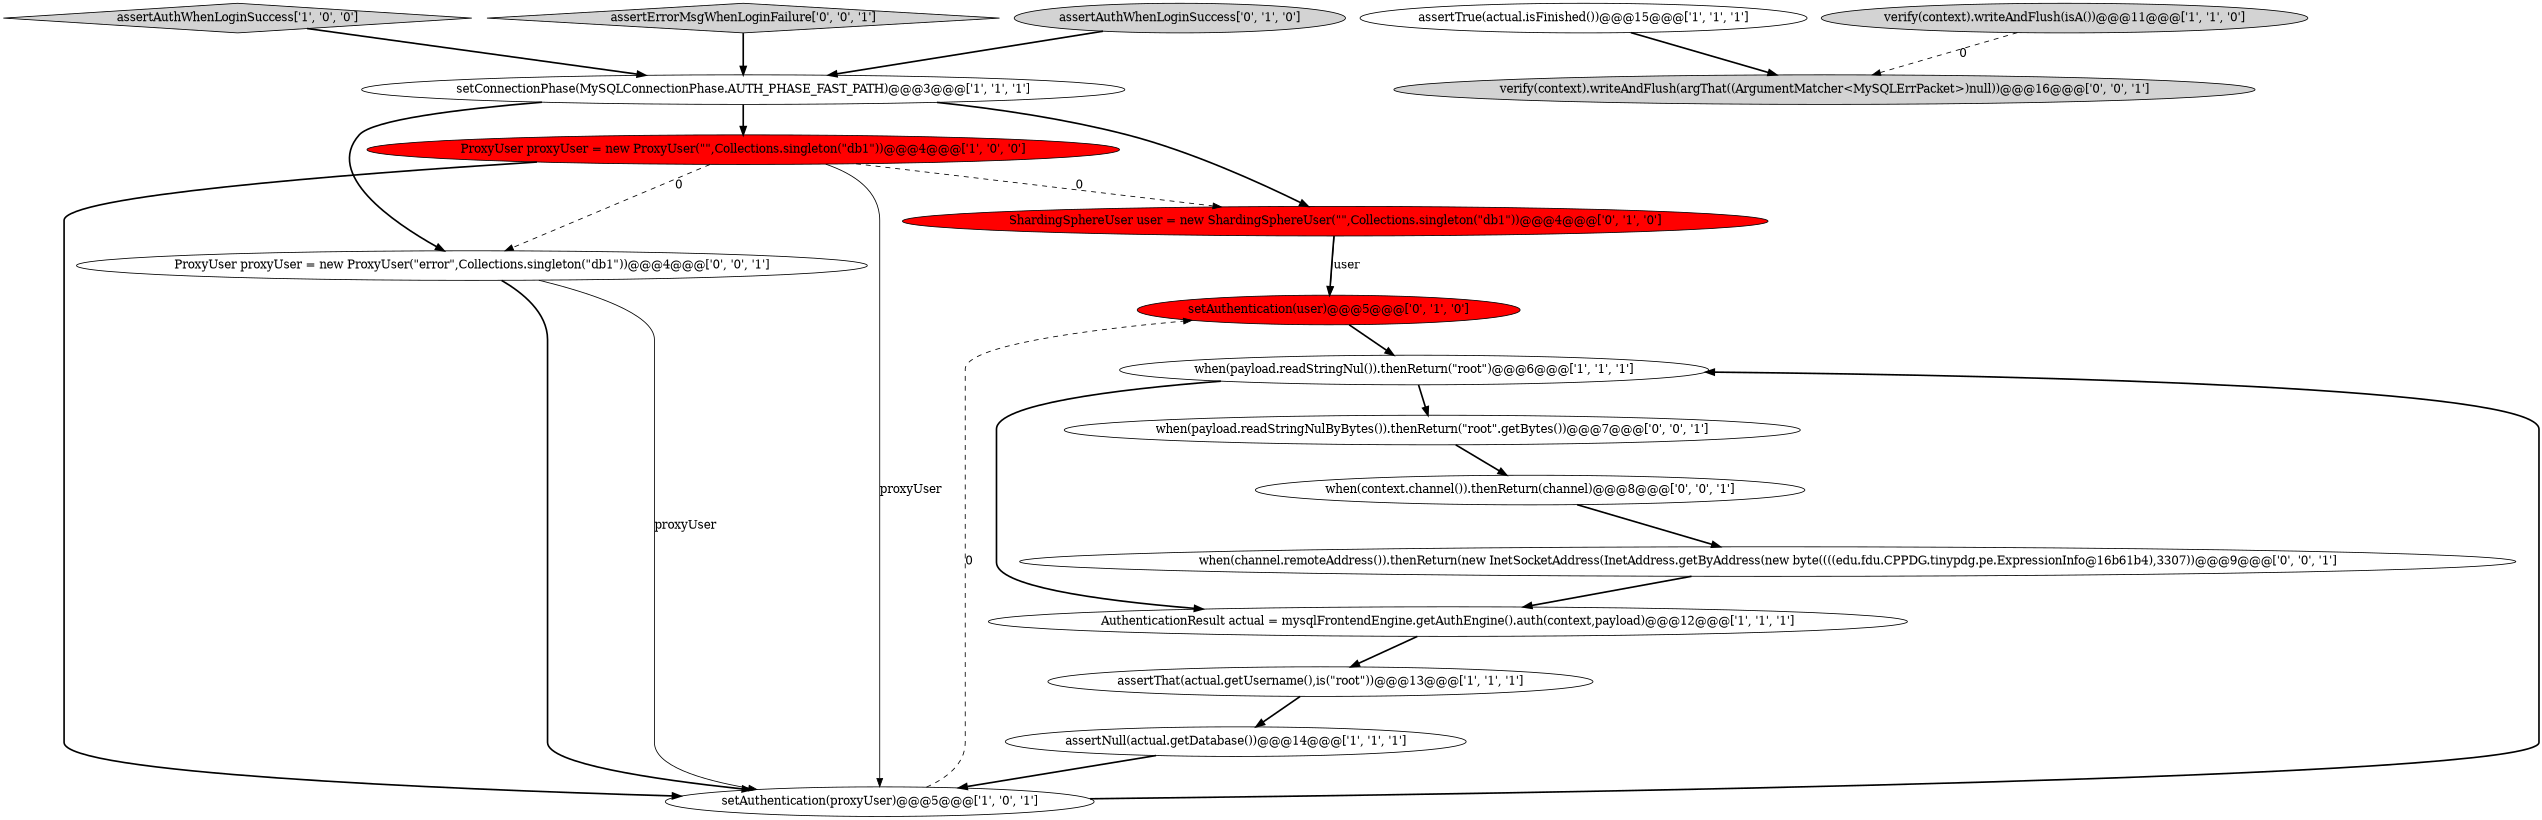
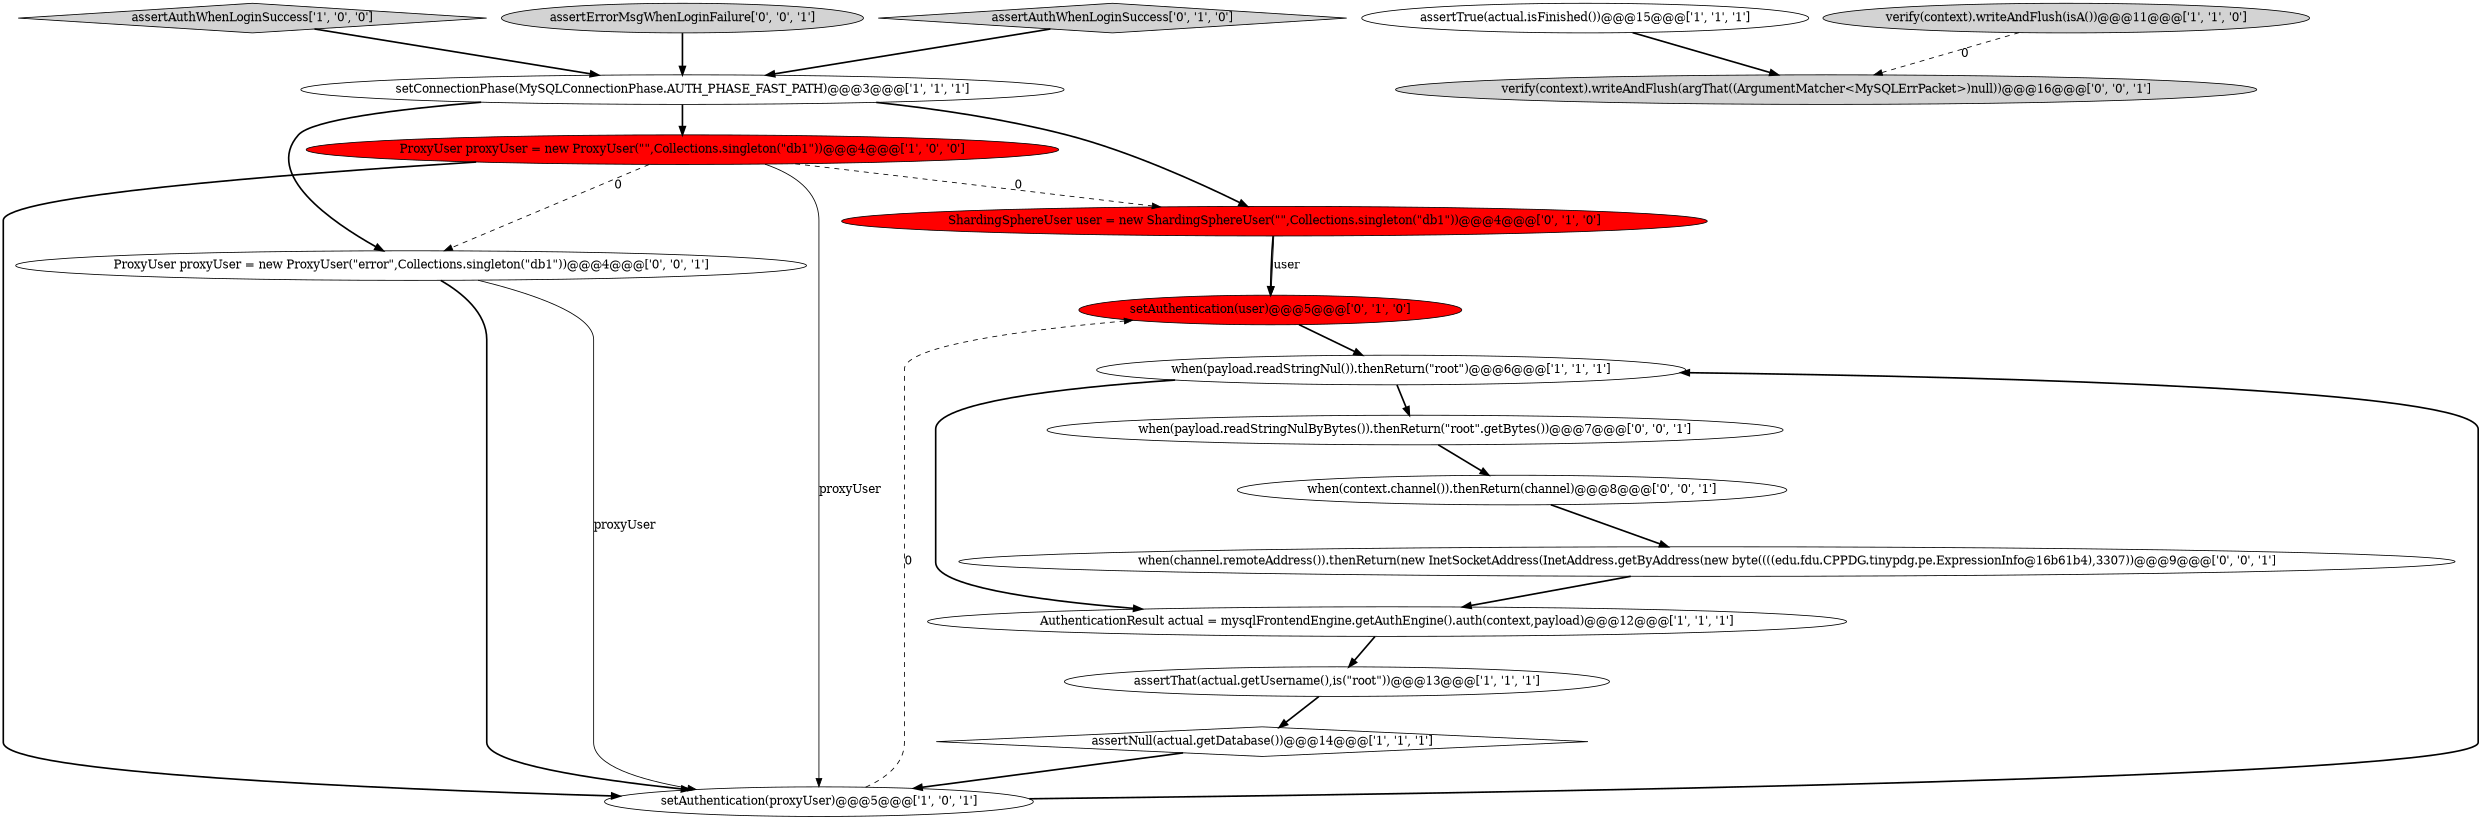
node "assertErrorMsgWhenLoginFailure['0', '0', '1']": shape diamond -> ellipse
node "assertAuthWhenLoginSuccess['0', '1', '0']": shape ellipse -> diamond
node "assertNull(actual.getDatabase())@@@14@@@['1', '1', '1']": shape ellipse -> diamond
